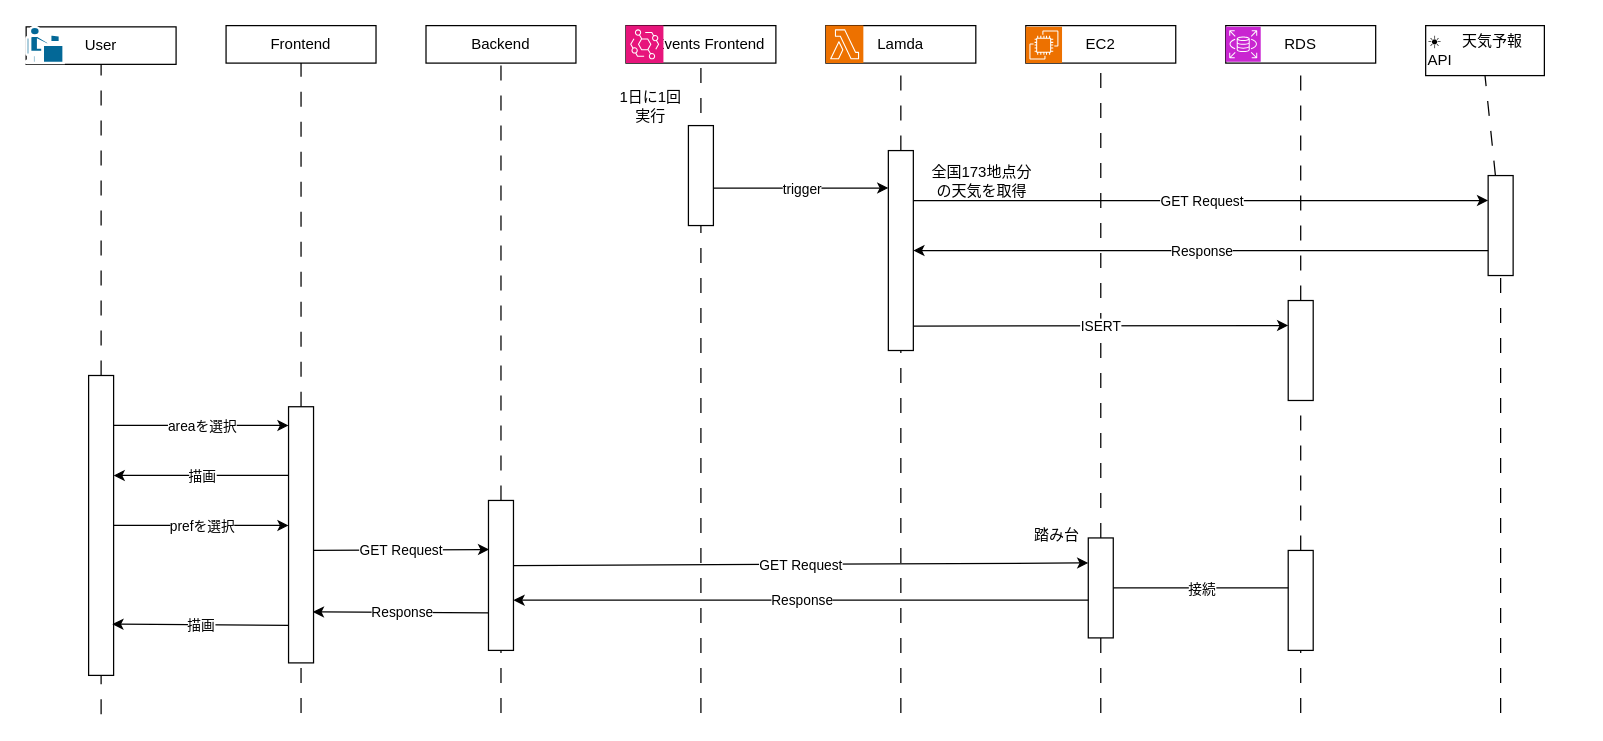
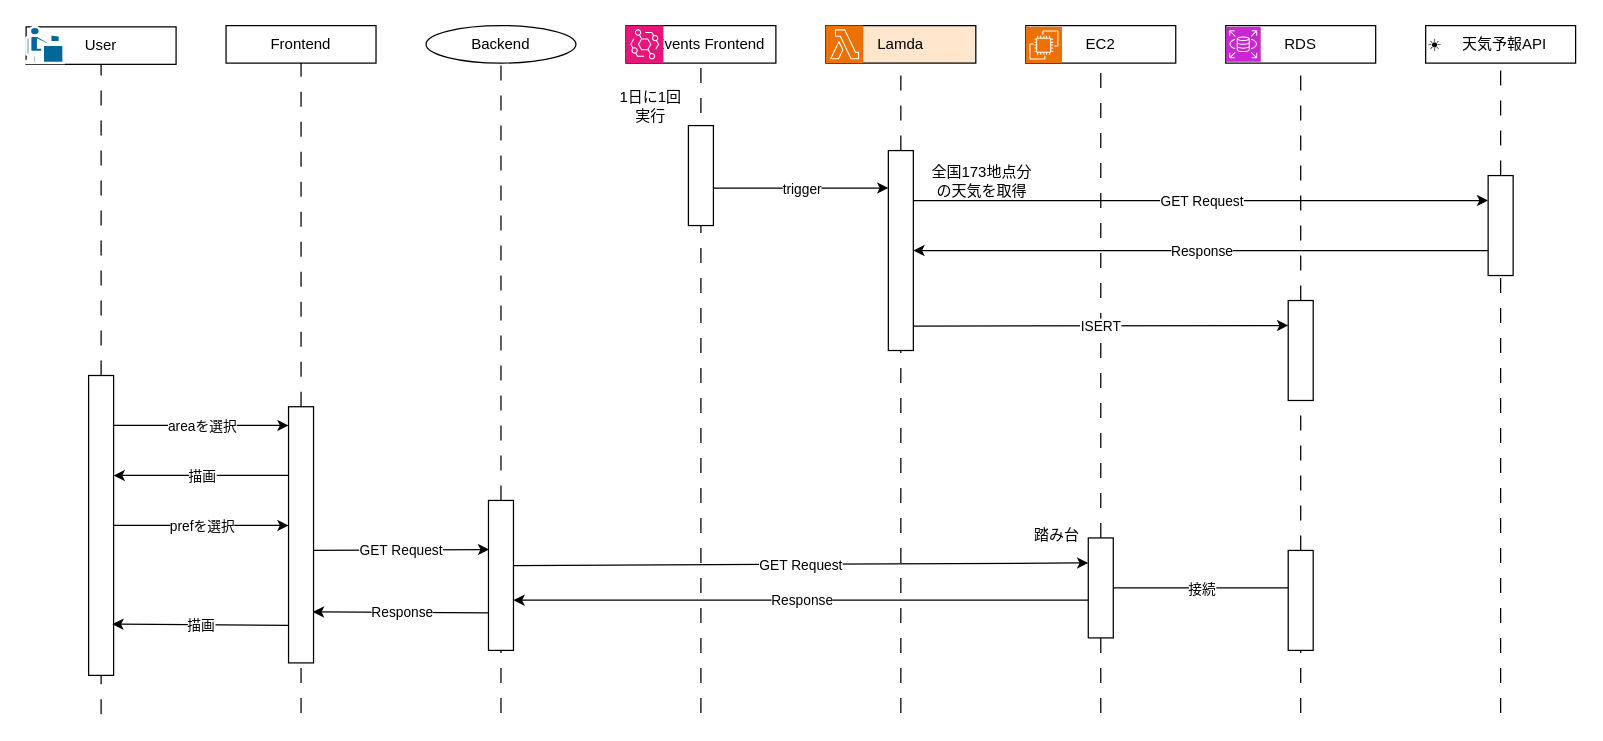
node "Backend": shape rectangle -> ellipse
node "Lamda": fillcolor #ffffff -> #ffe6cc
node "☀️ 天気予報API": size 119x50 -> 150x38
